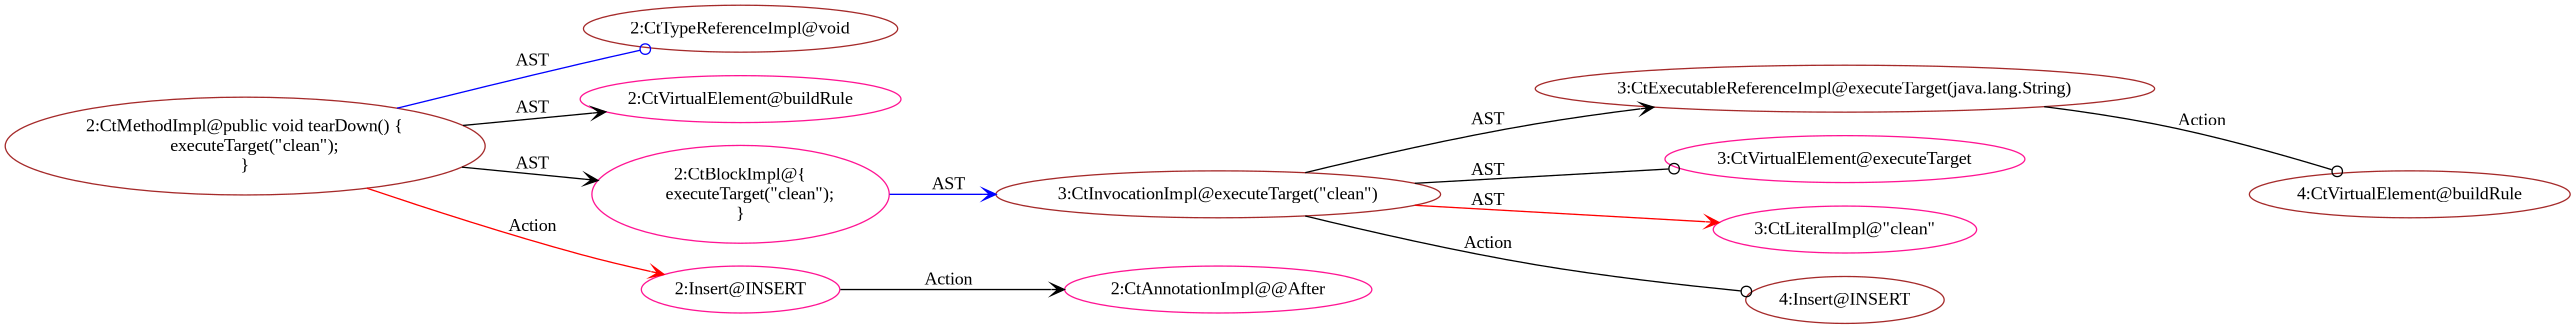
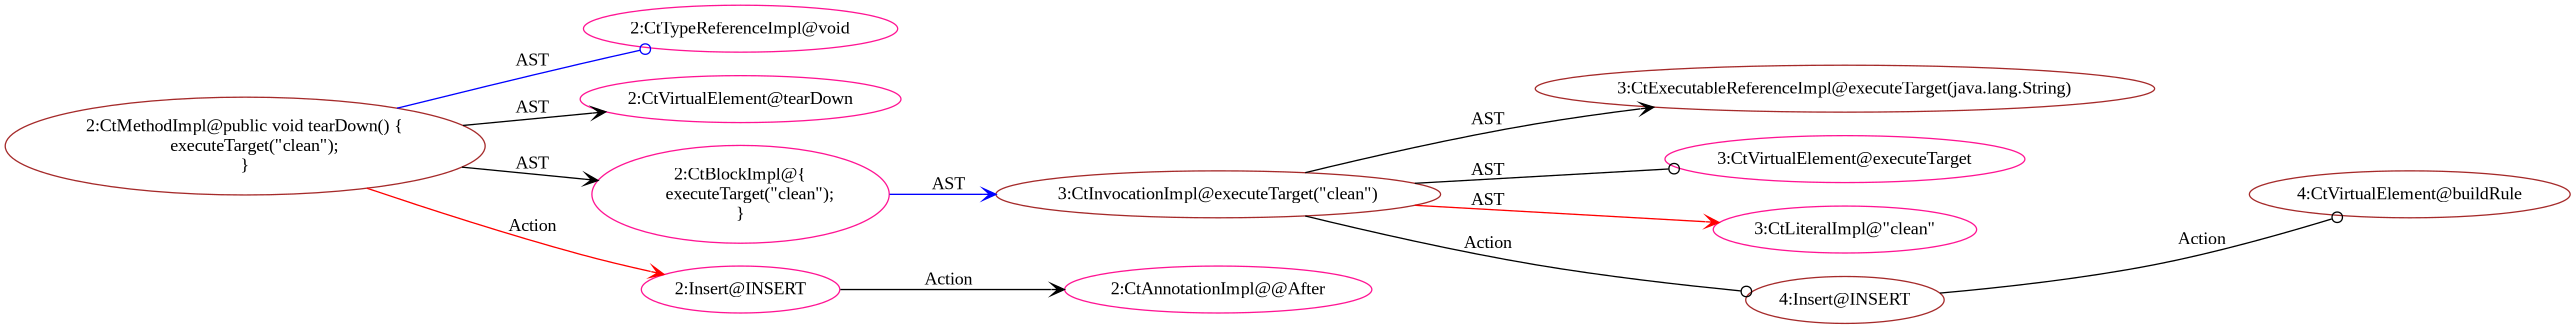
node "2:CtTypeReferenceImpl@void": color brown -> deeppink
node "2:CtVirtualElement@buildRule": label "2:CtVirtualElement@buildRule" -> "2:CtVirtualElement@tearDown"
edge "3:CtExecutableReferenceImpl@executeTarget(java.lang.String)" -> "4:CtVirtualElement@buildRule": now "4:Insert@INSERT" -> "4:CtVirtualElement@buildRule"
